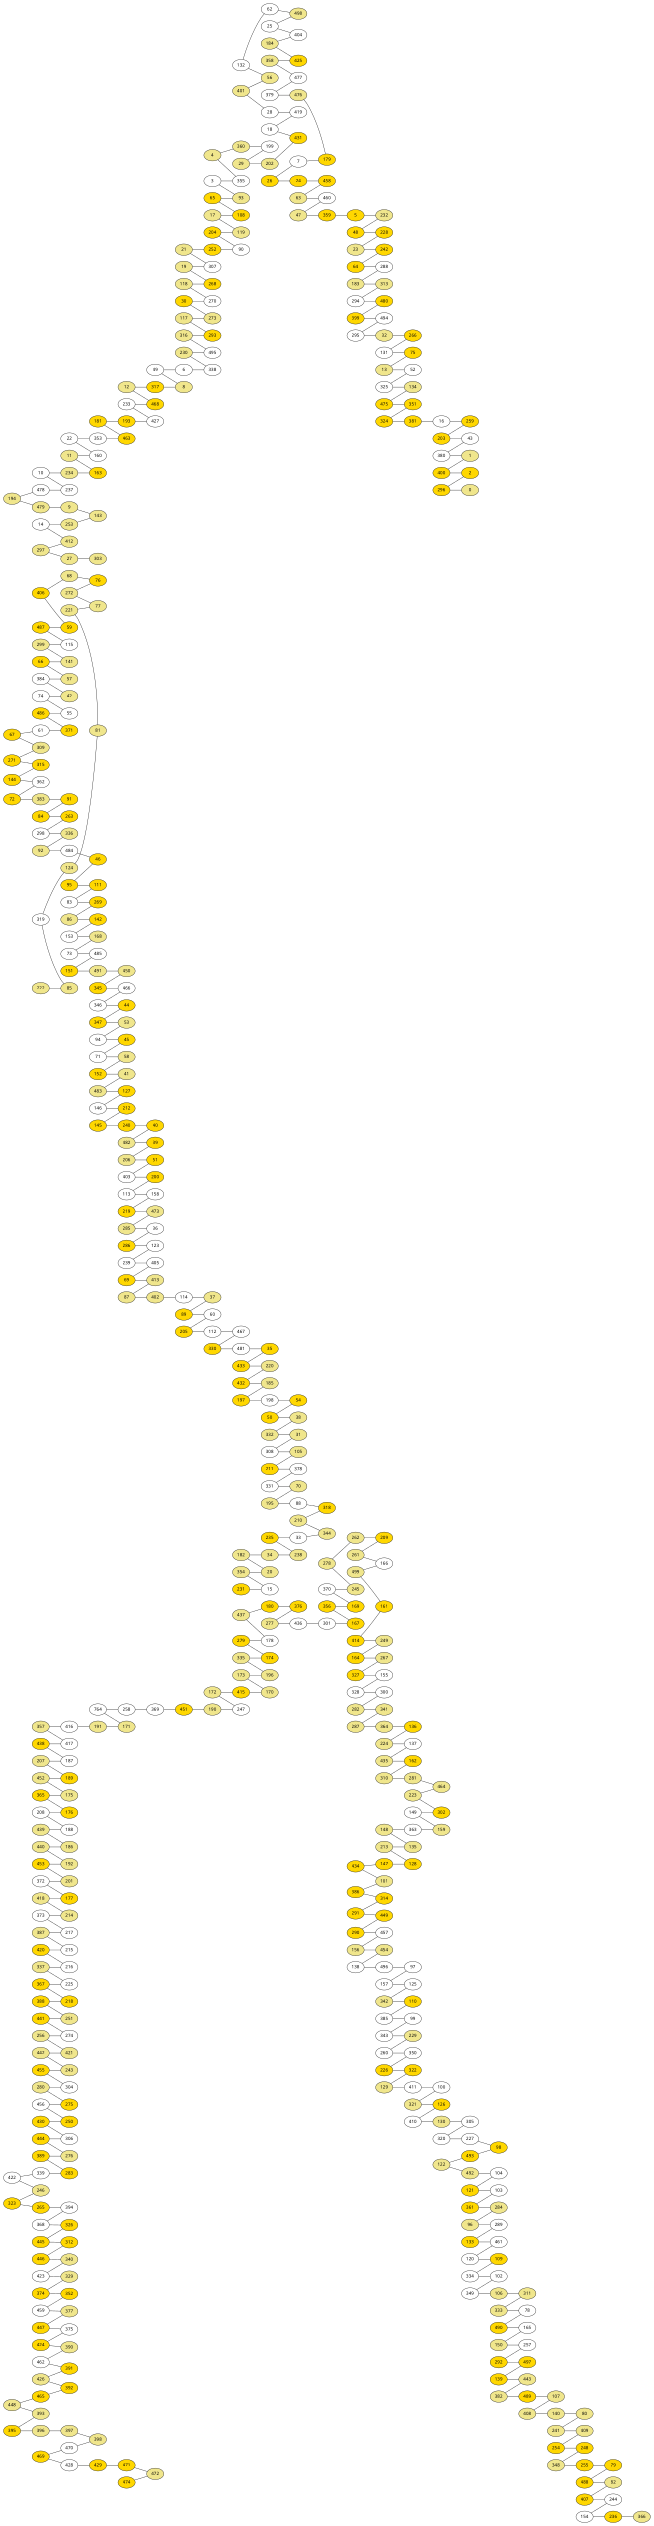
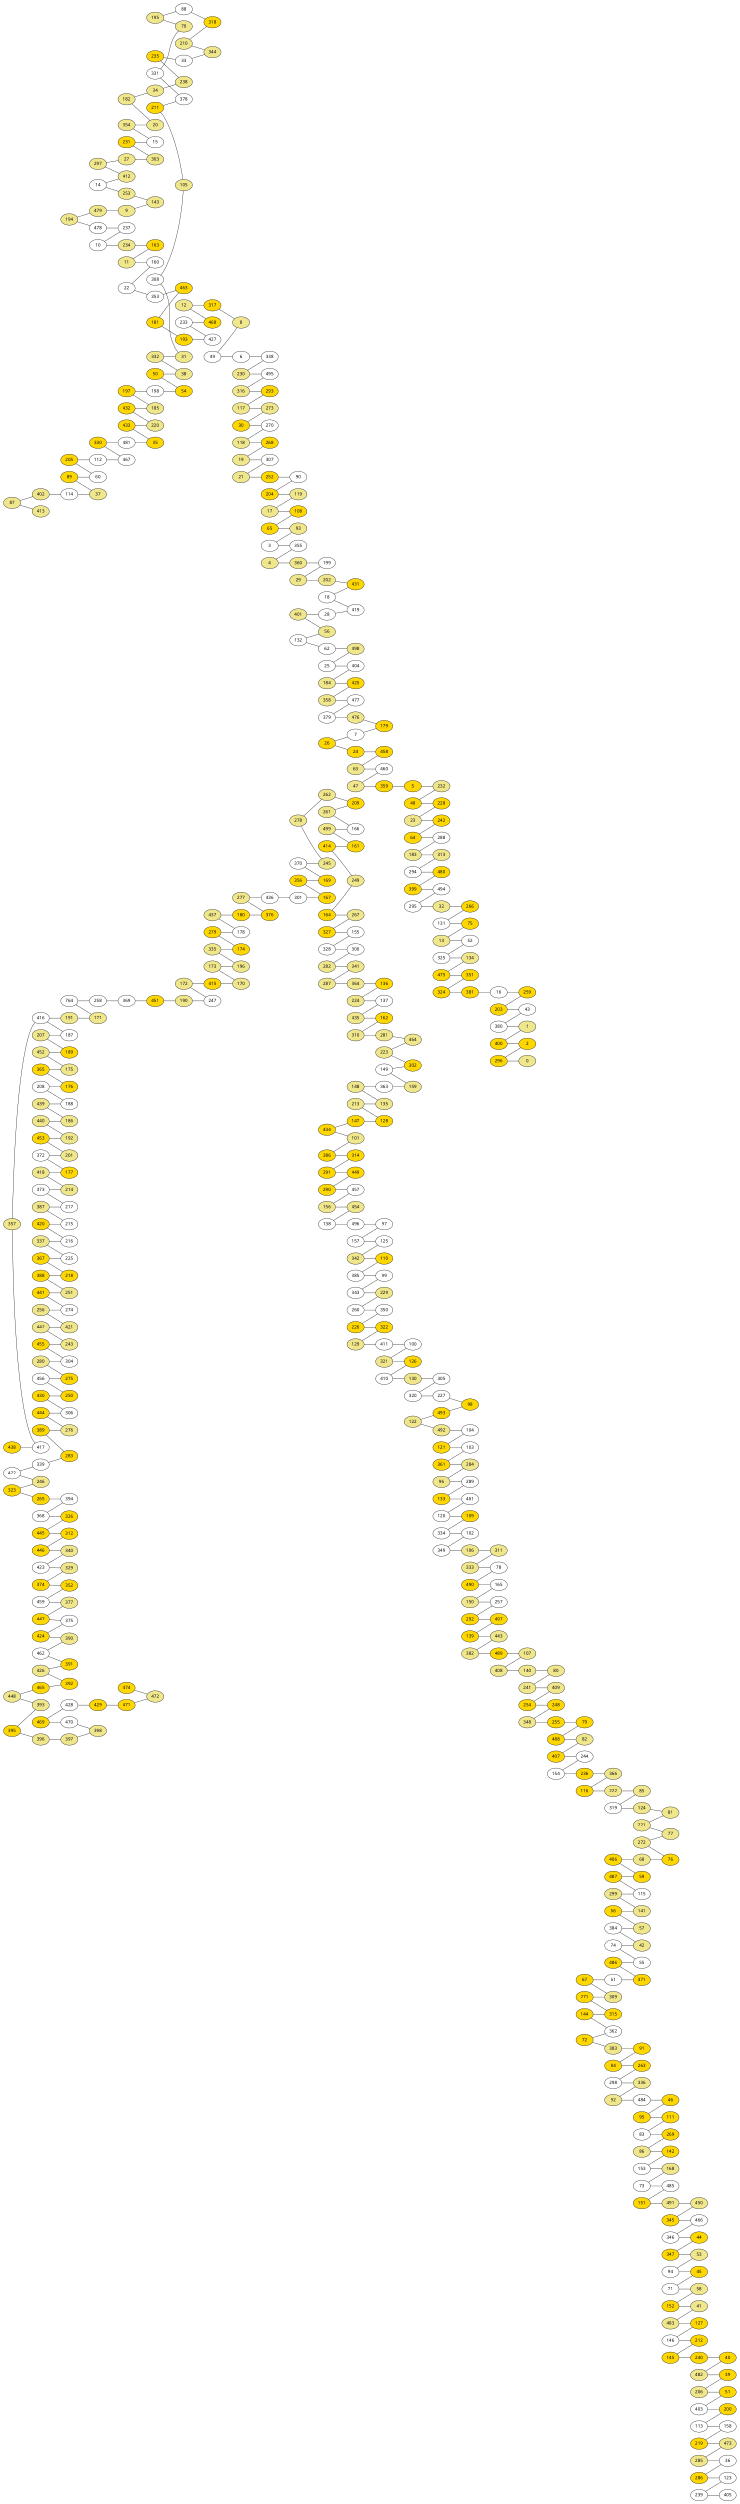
edge "231" -- "303": added
node "69": removed
edge "438" -- "187": now "416" -- "187"
node "116": added
